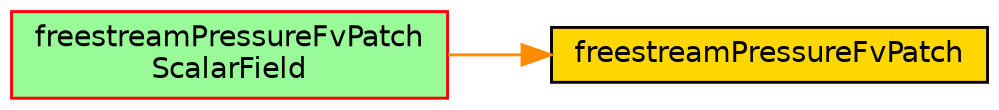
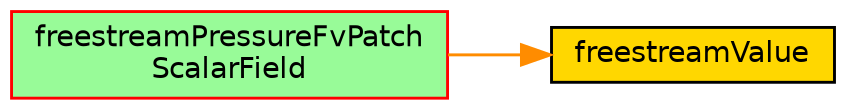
node "freestreamPressureFvPatch": label "freestreamPressureFvPatch" -> "freestreamValue"
